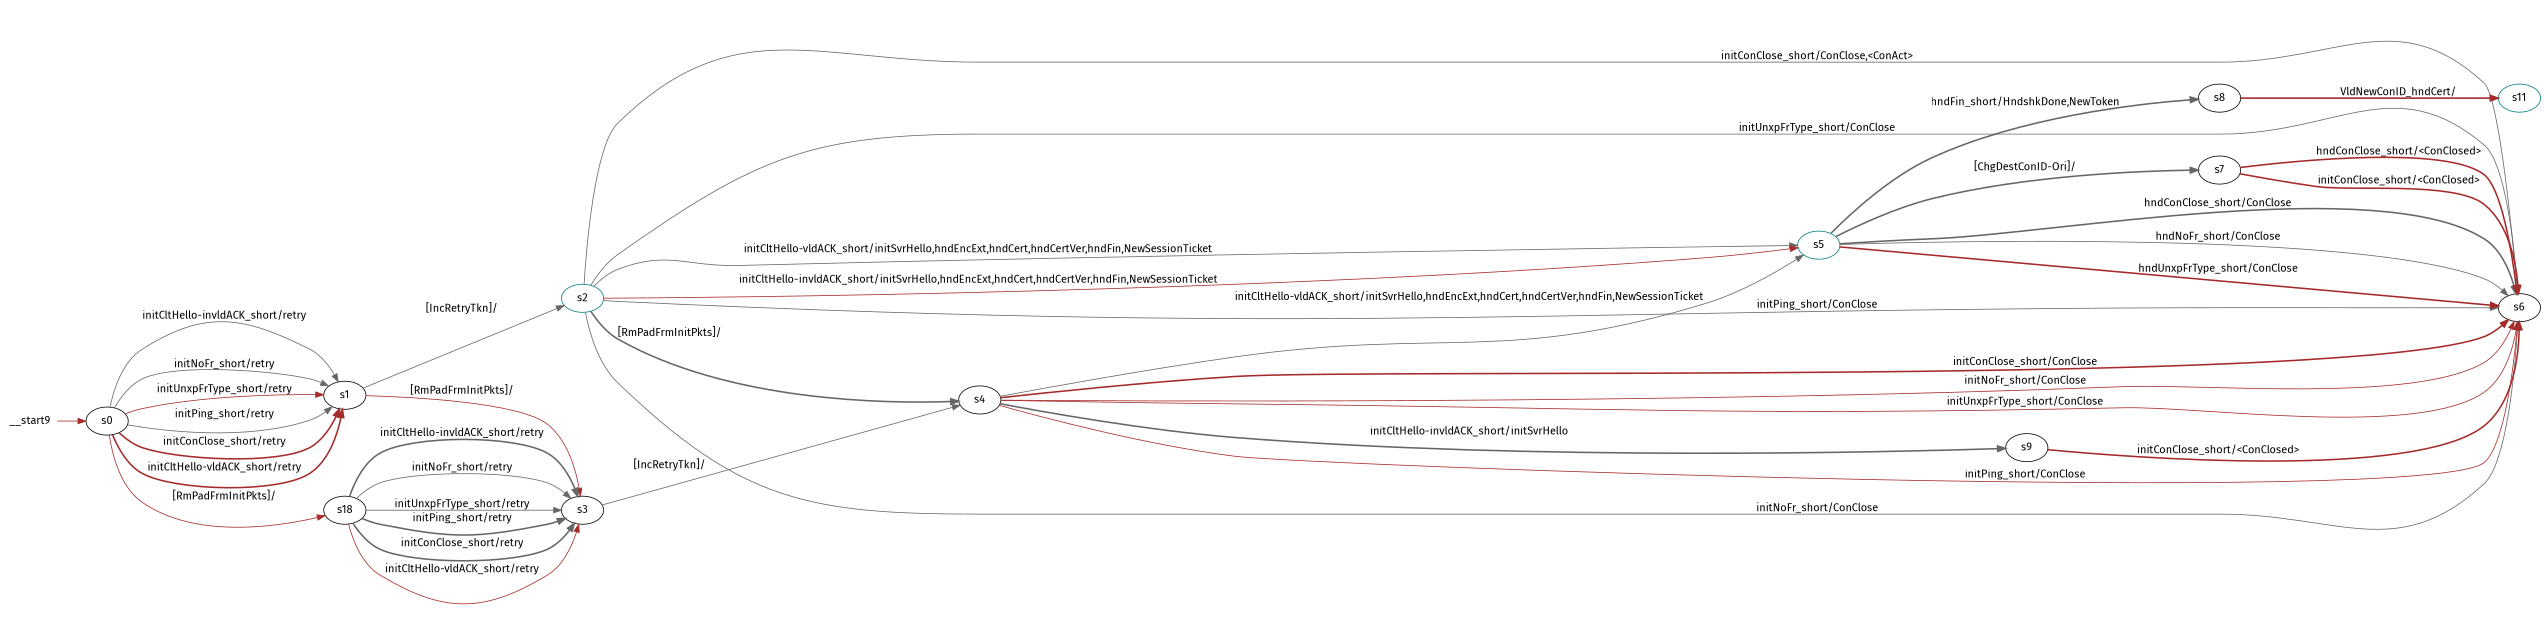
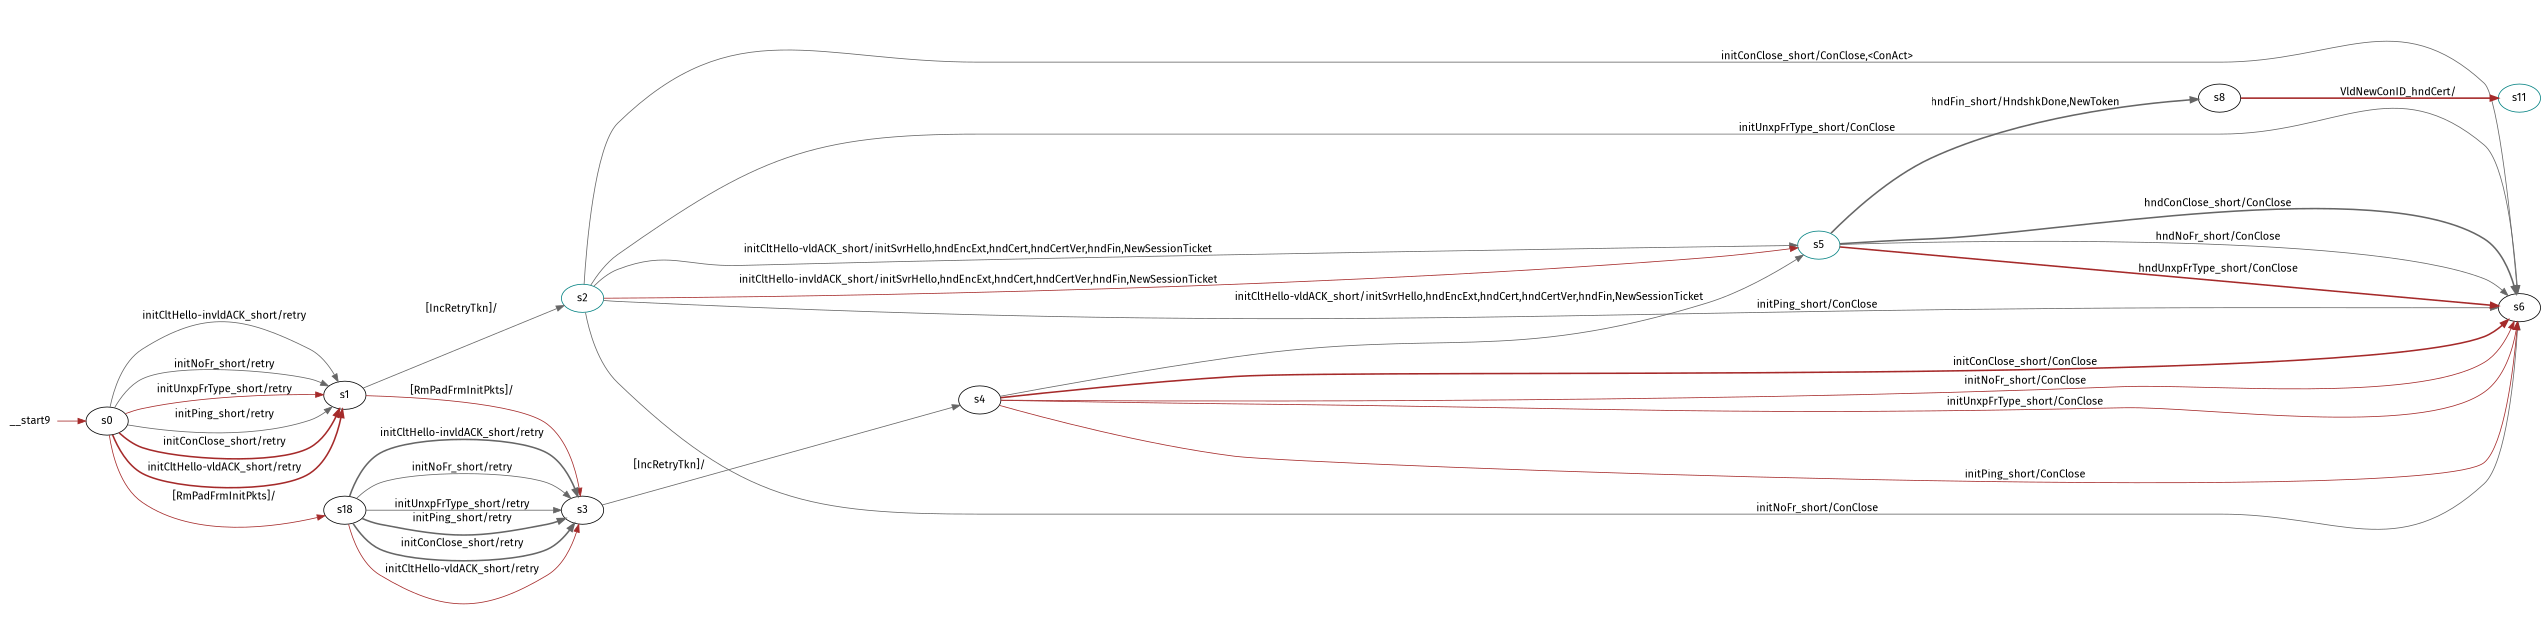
node "s7": removed
edge "s2" -> "s4": removed, label "[RmPadFrmInitPkts]/"
node "s9": removed
